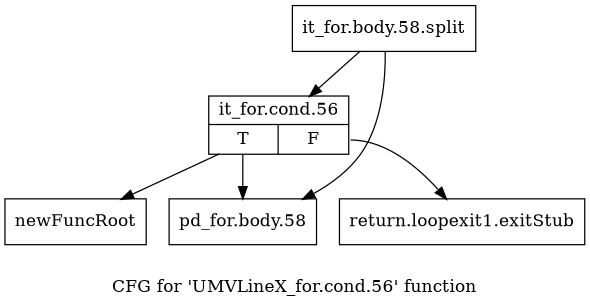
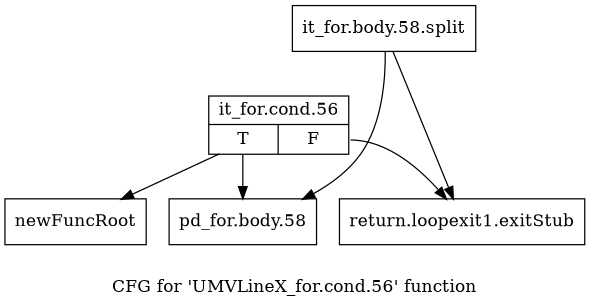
edge "it_for.body.58.split" -> "it_for.cond.56": now "it_for.body.58.split" -> "return.loopexit1.exitStub"
